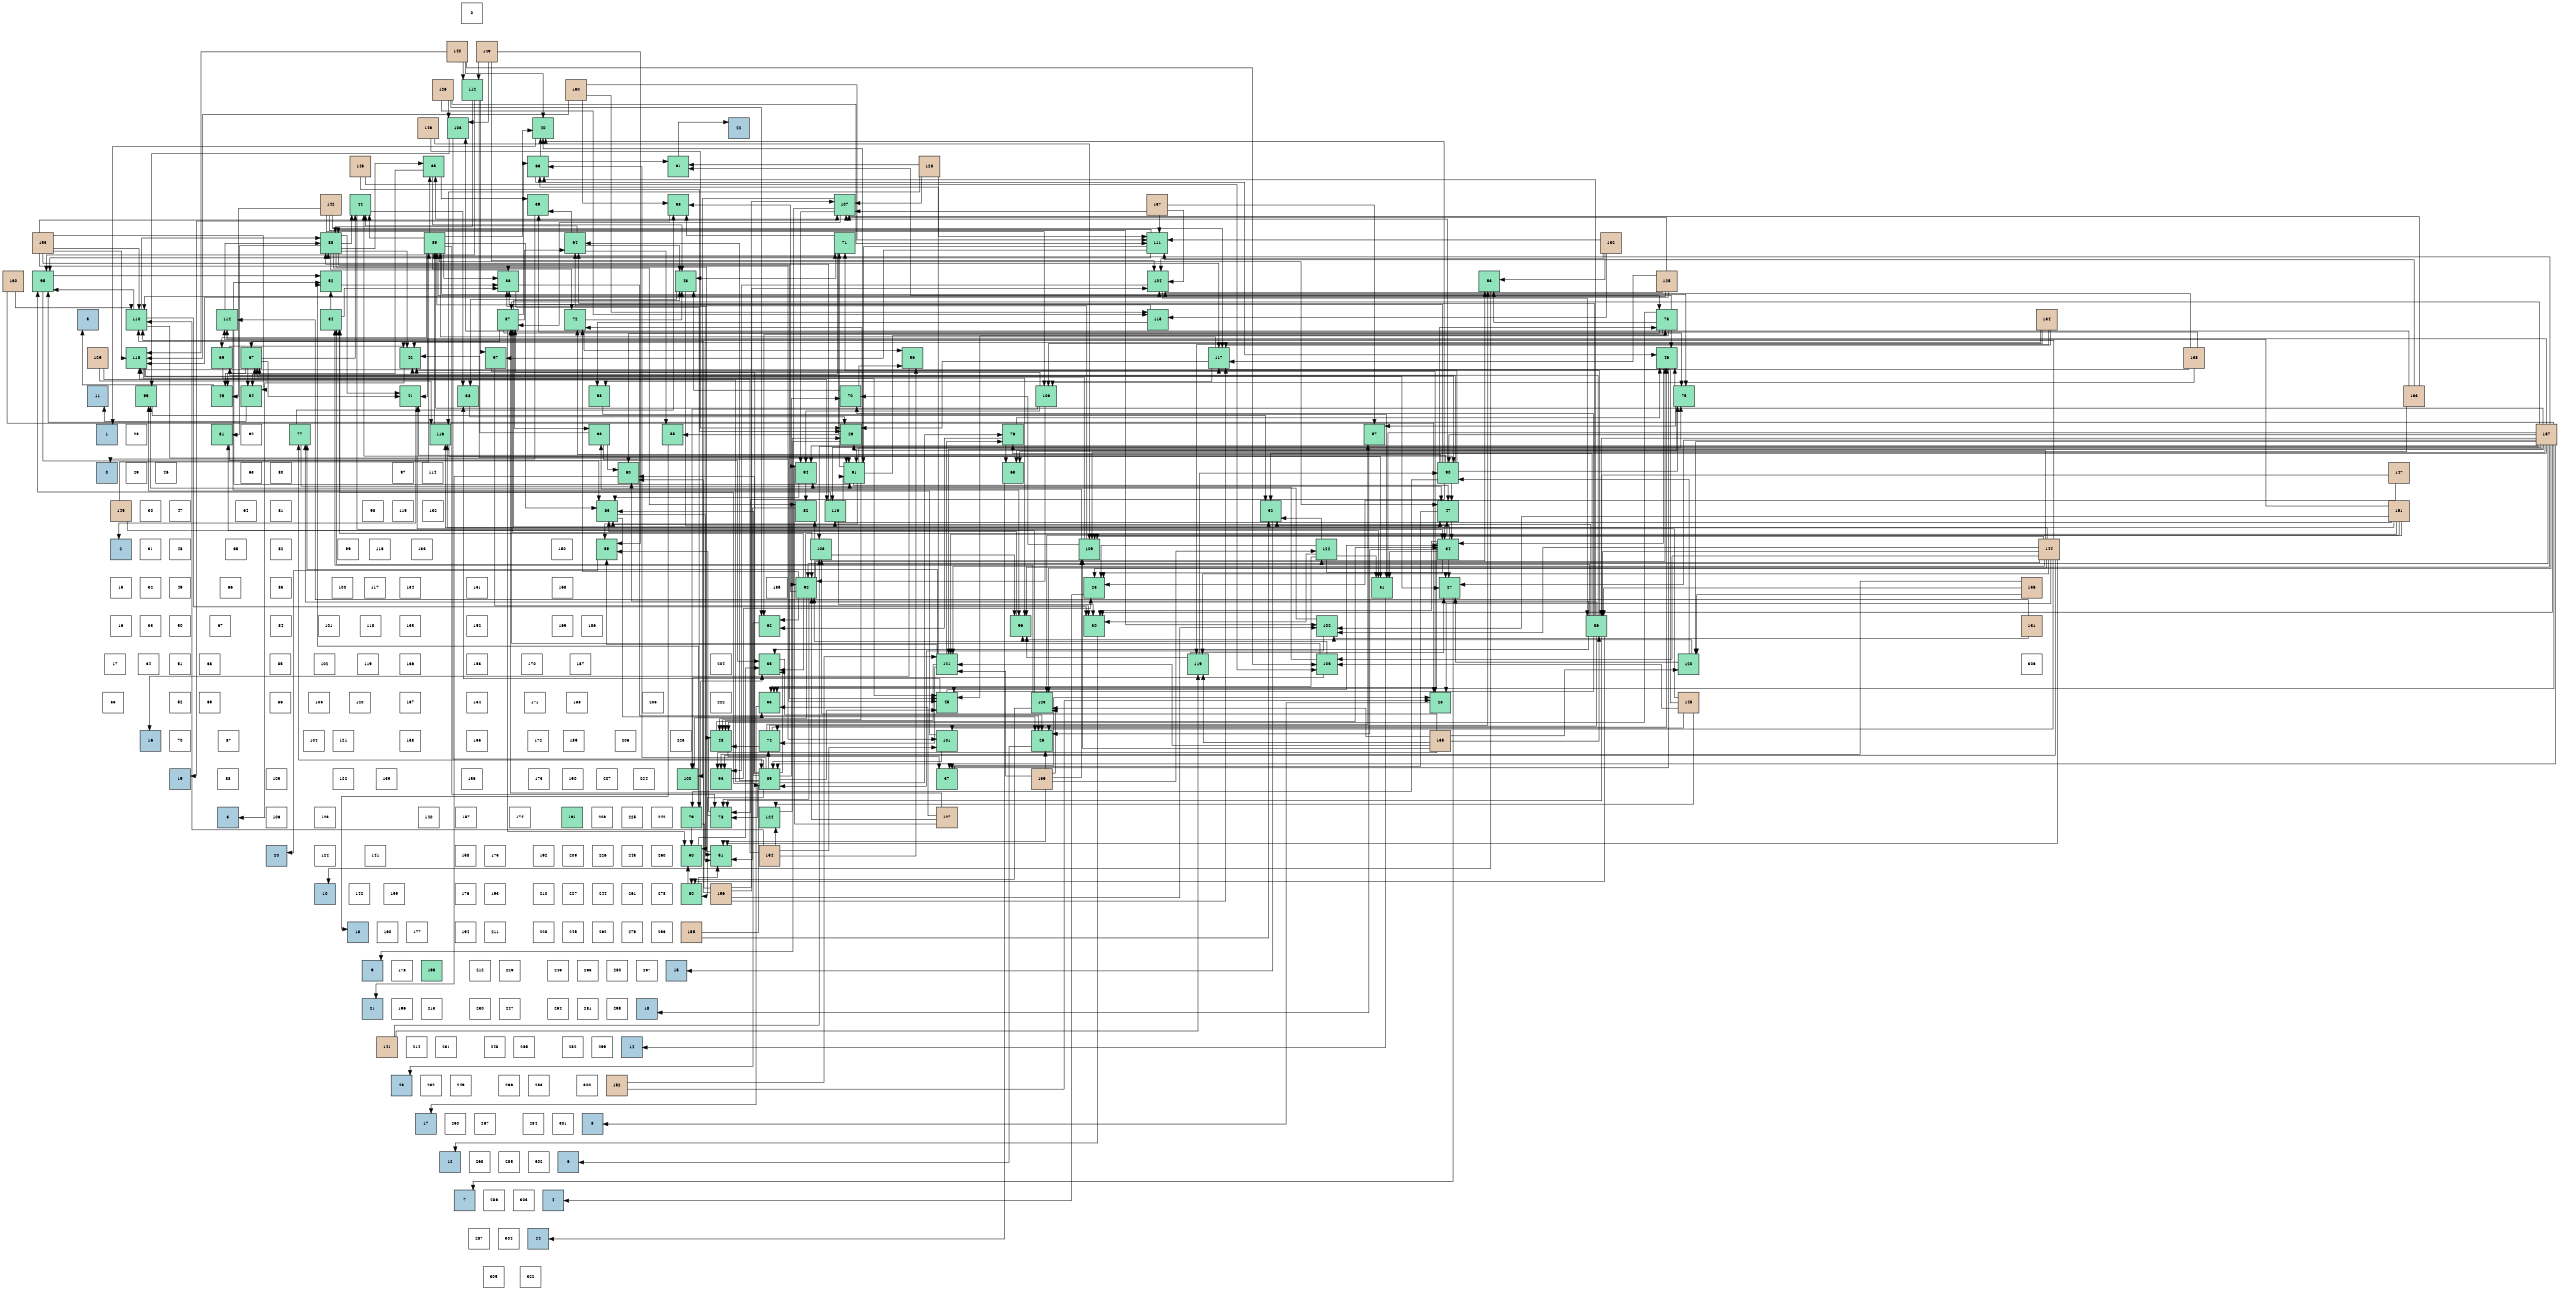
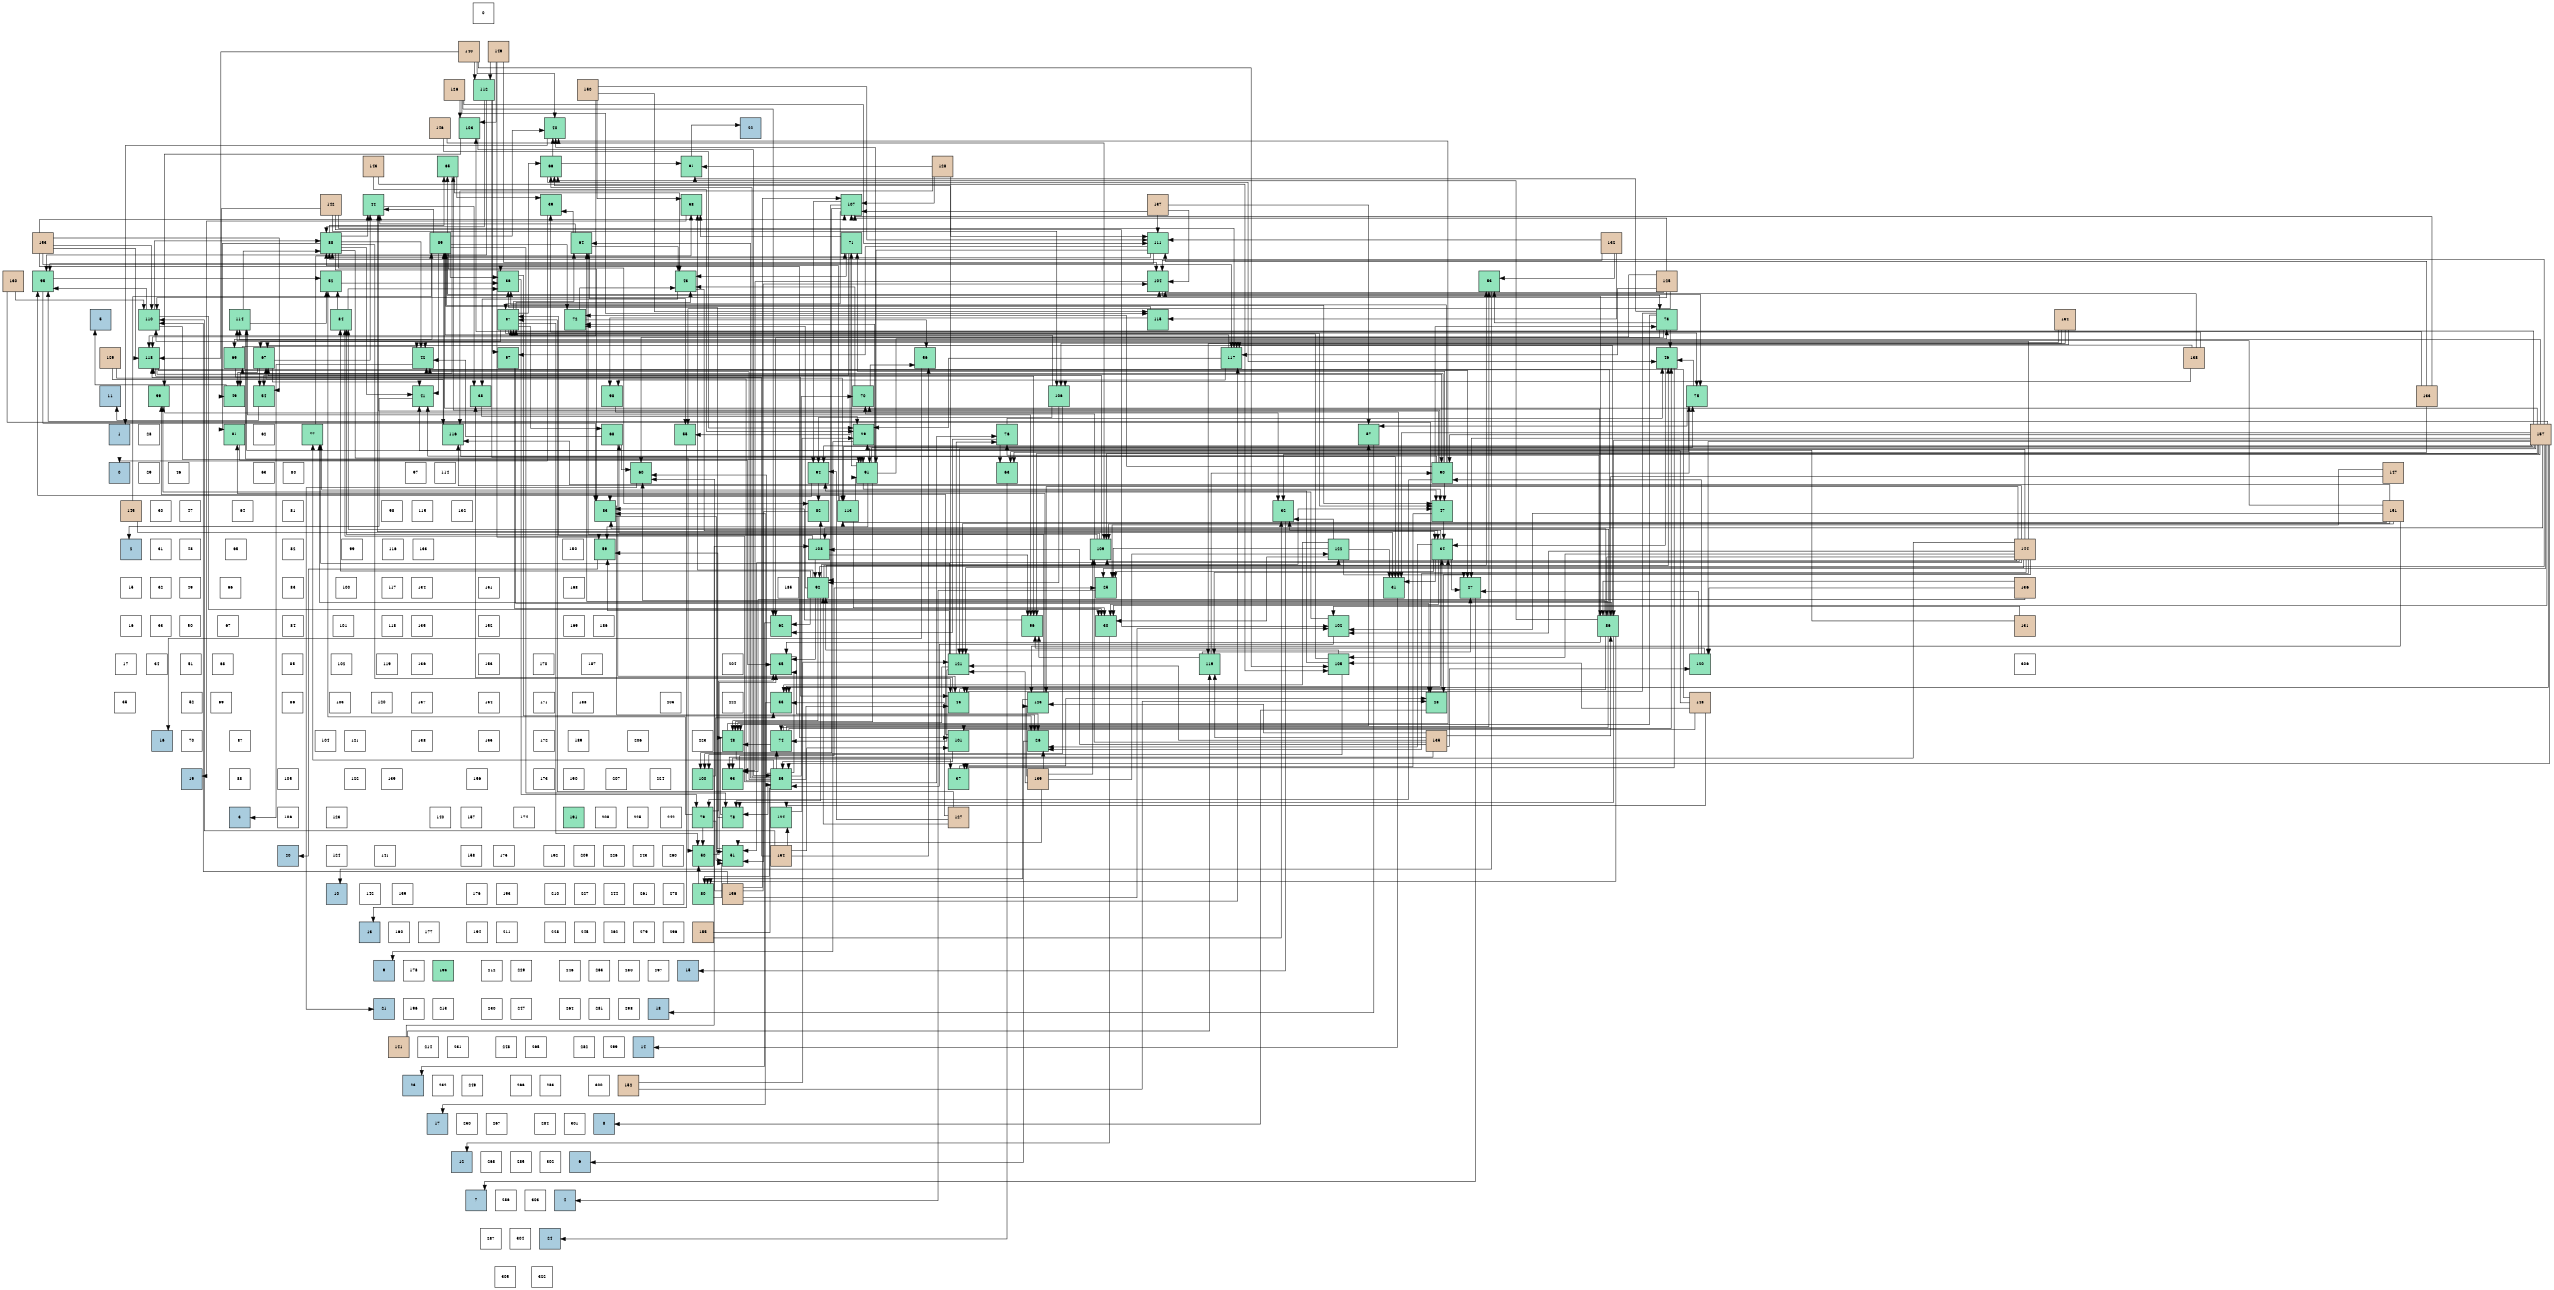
edge "125" -> "55": added
edge "90" -> "78": removed
